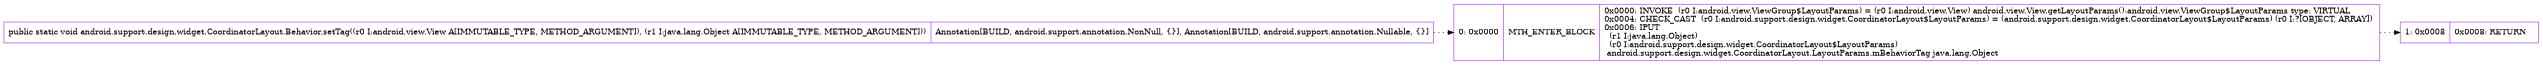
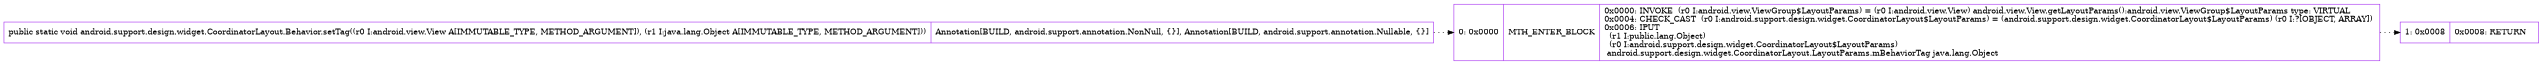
node "0: 0x0000": text "(r1 I:java.lang.Object)" -> "(r1 I:public.lang.Object)"
